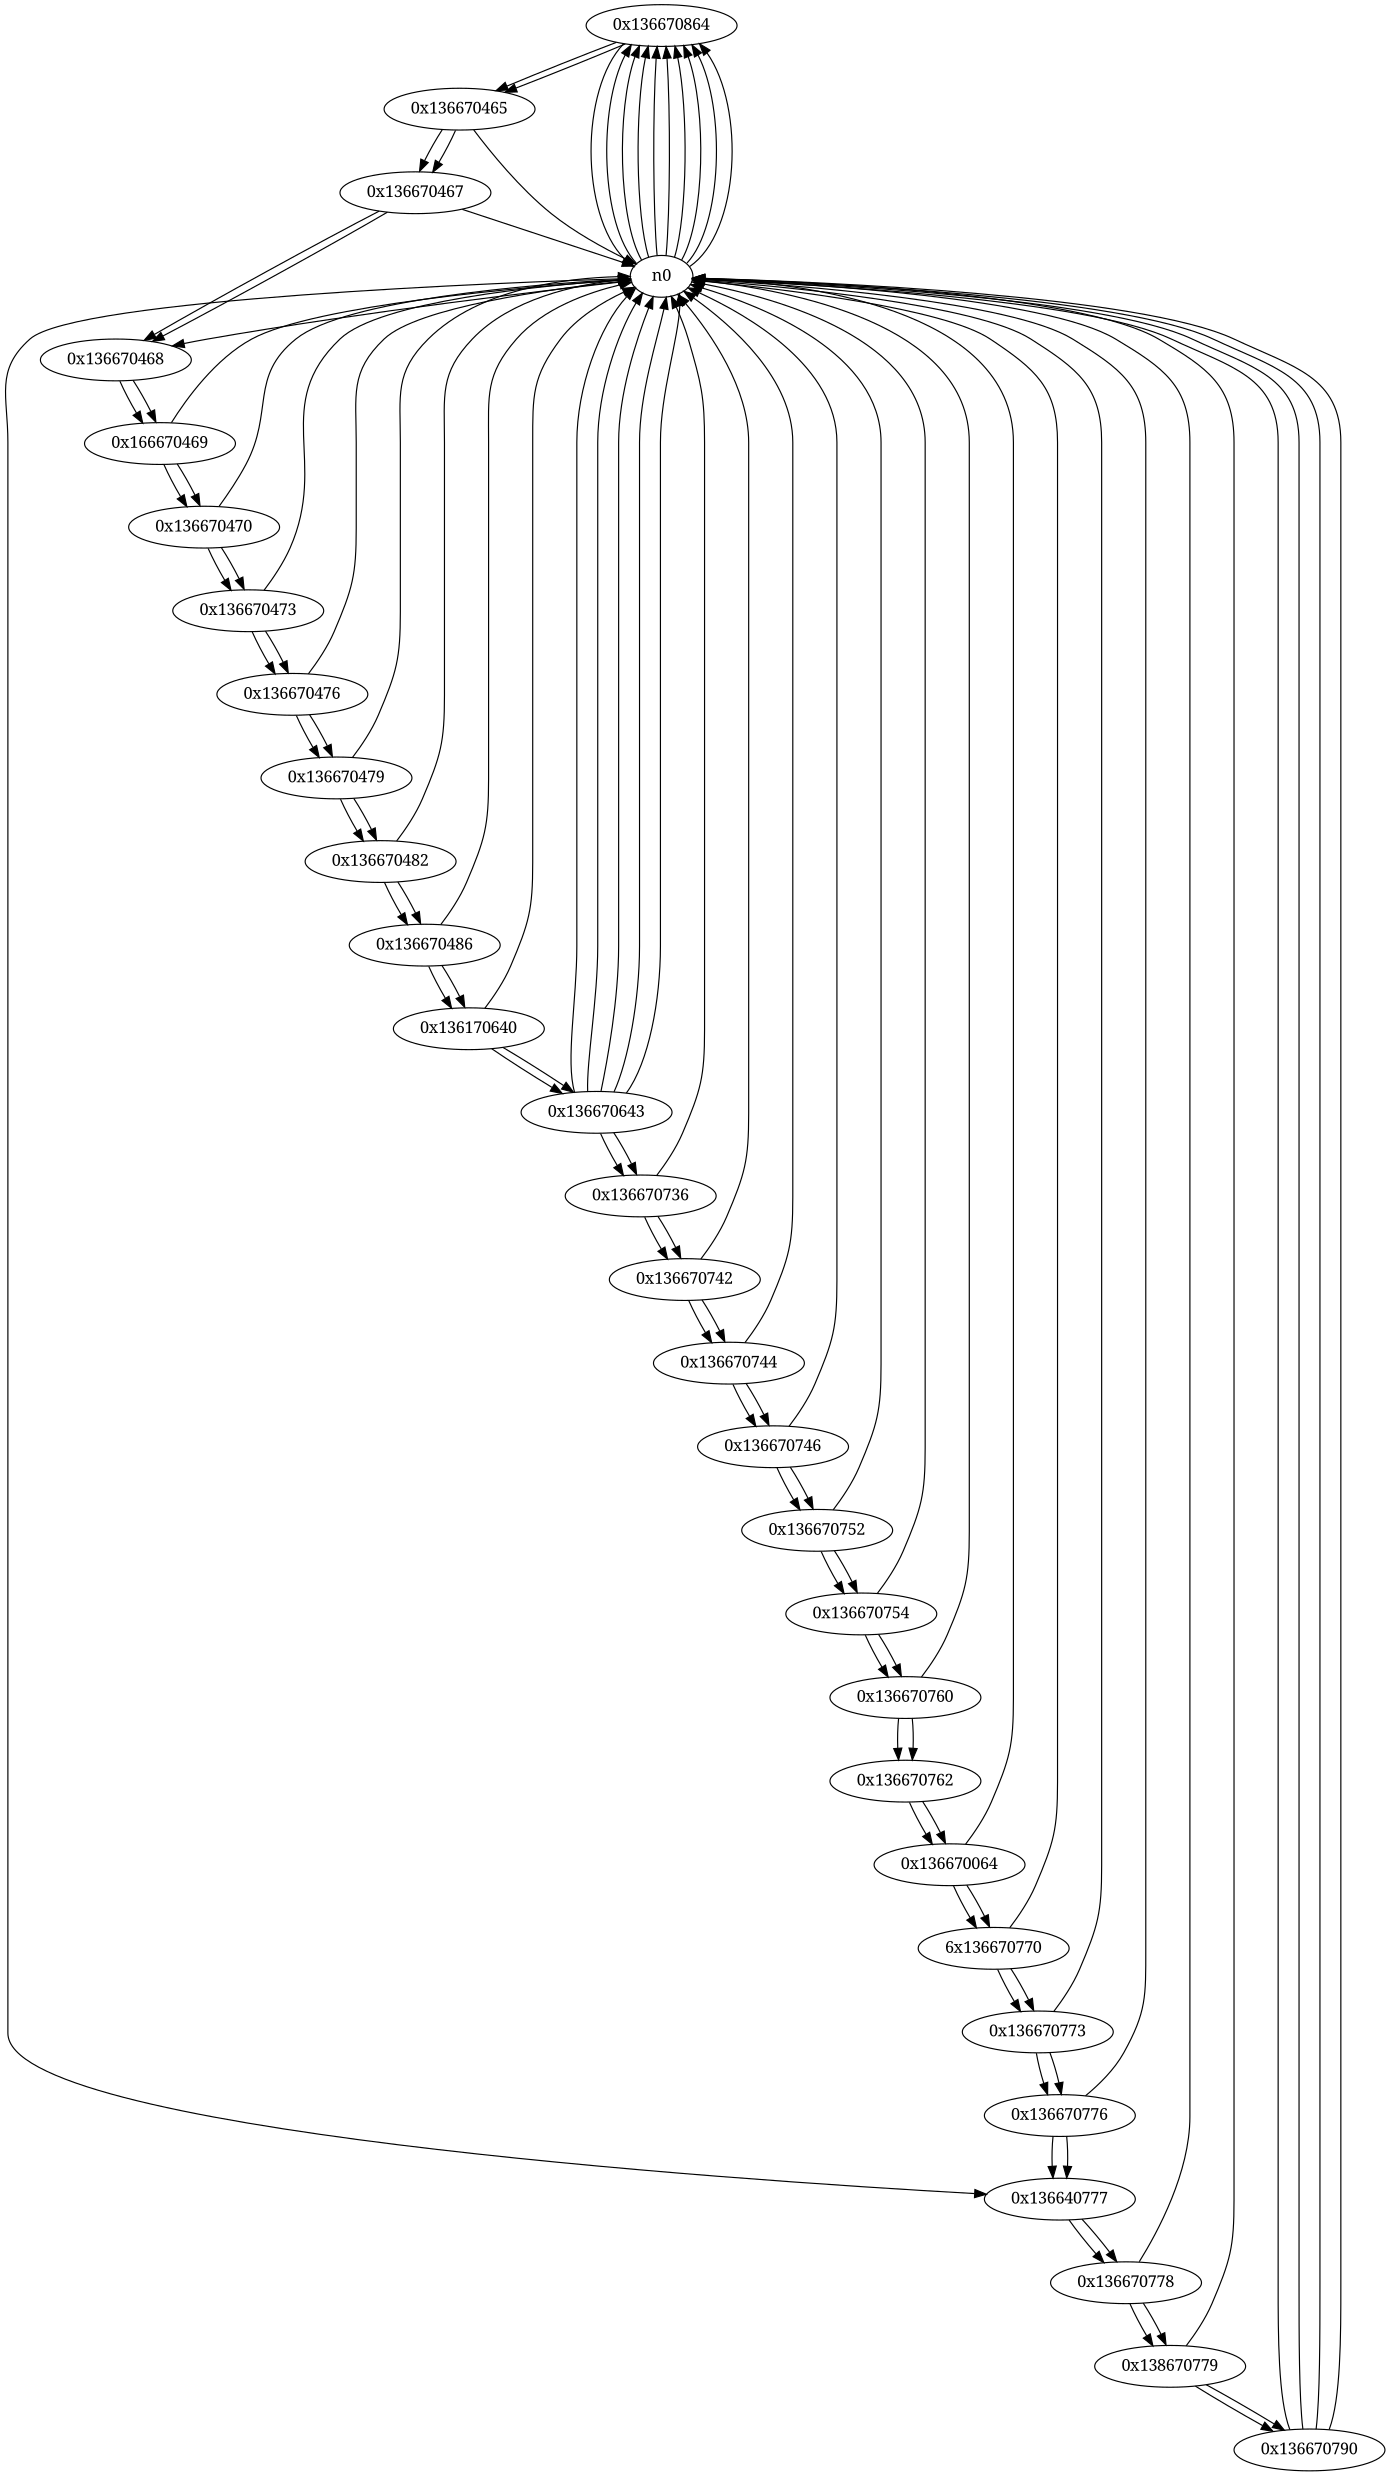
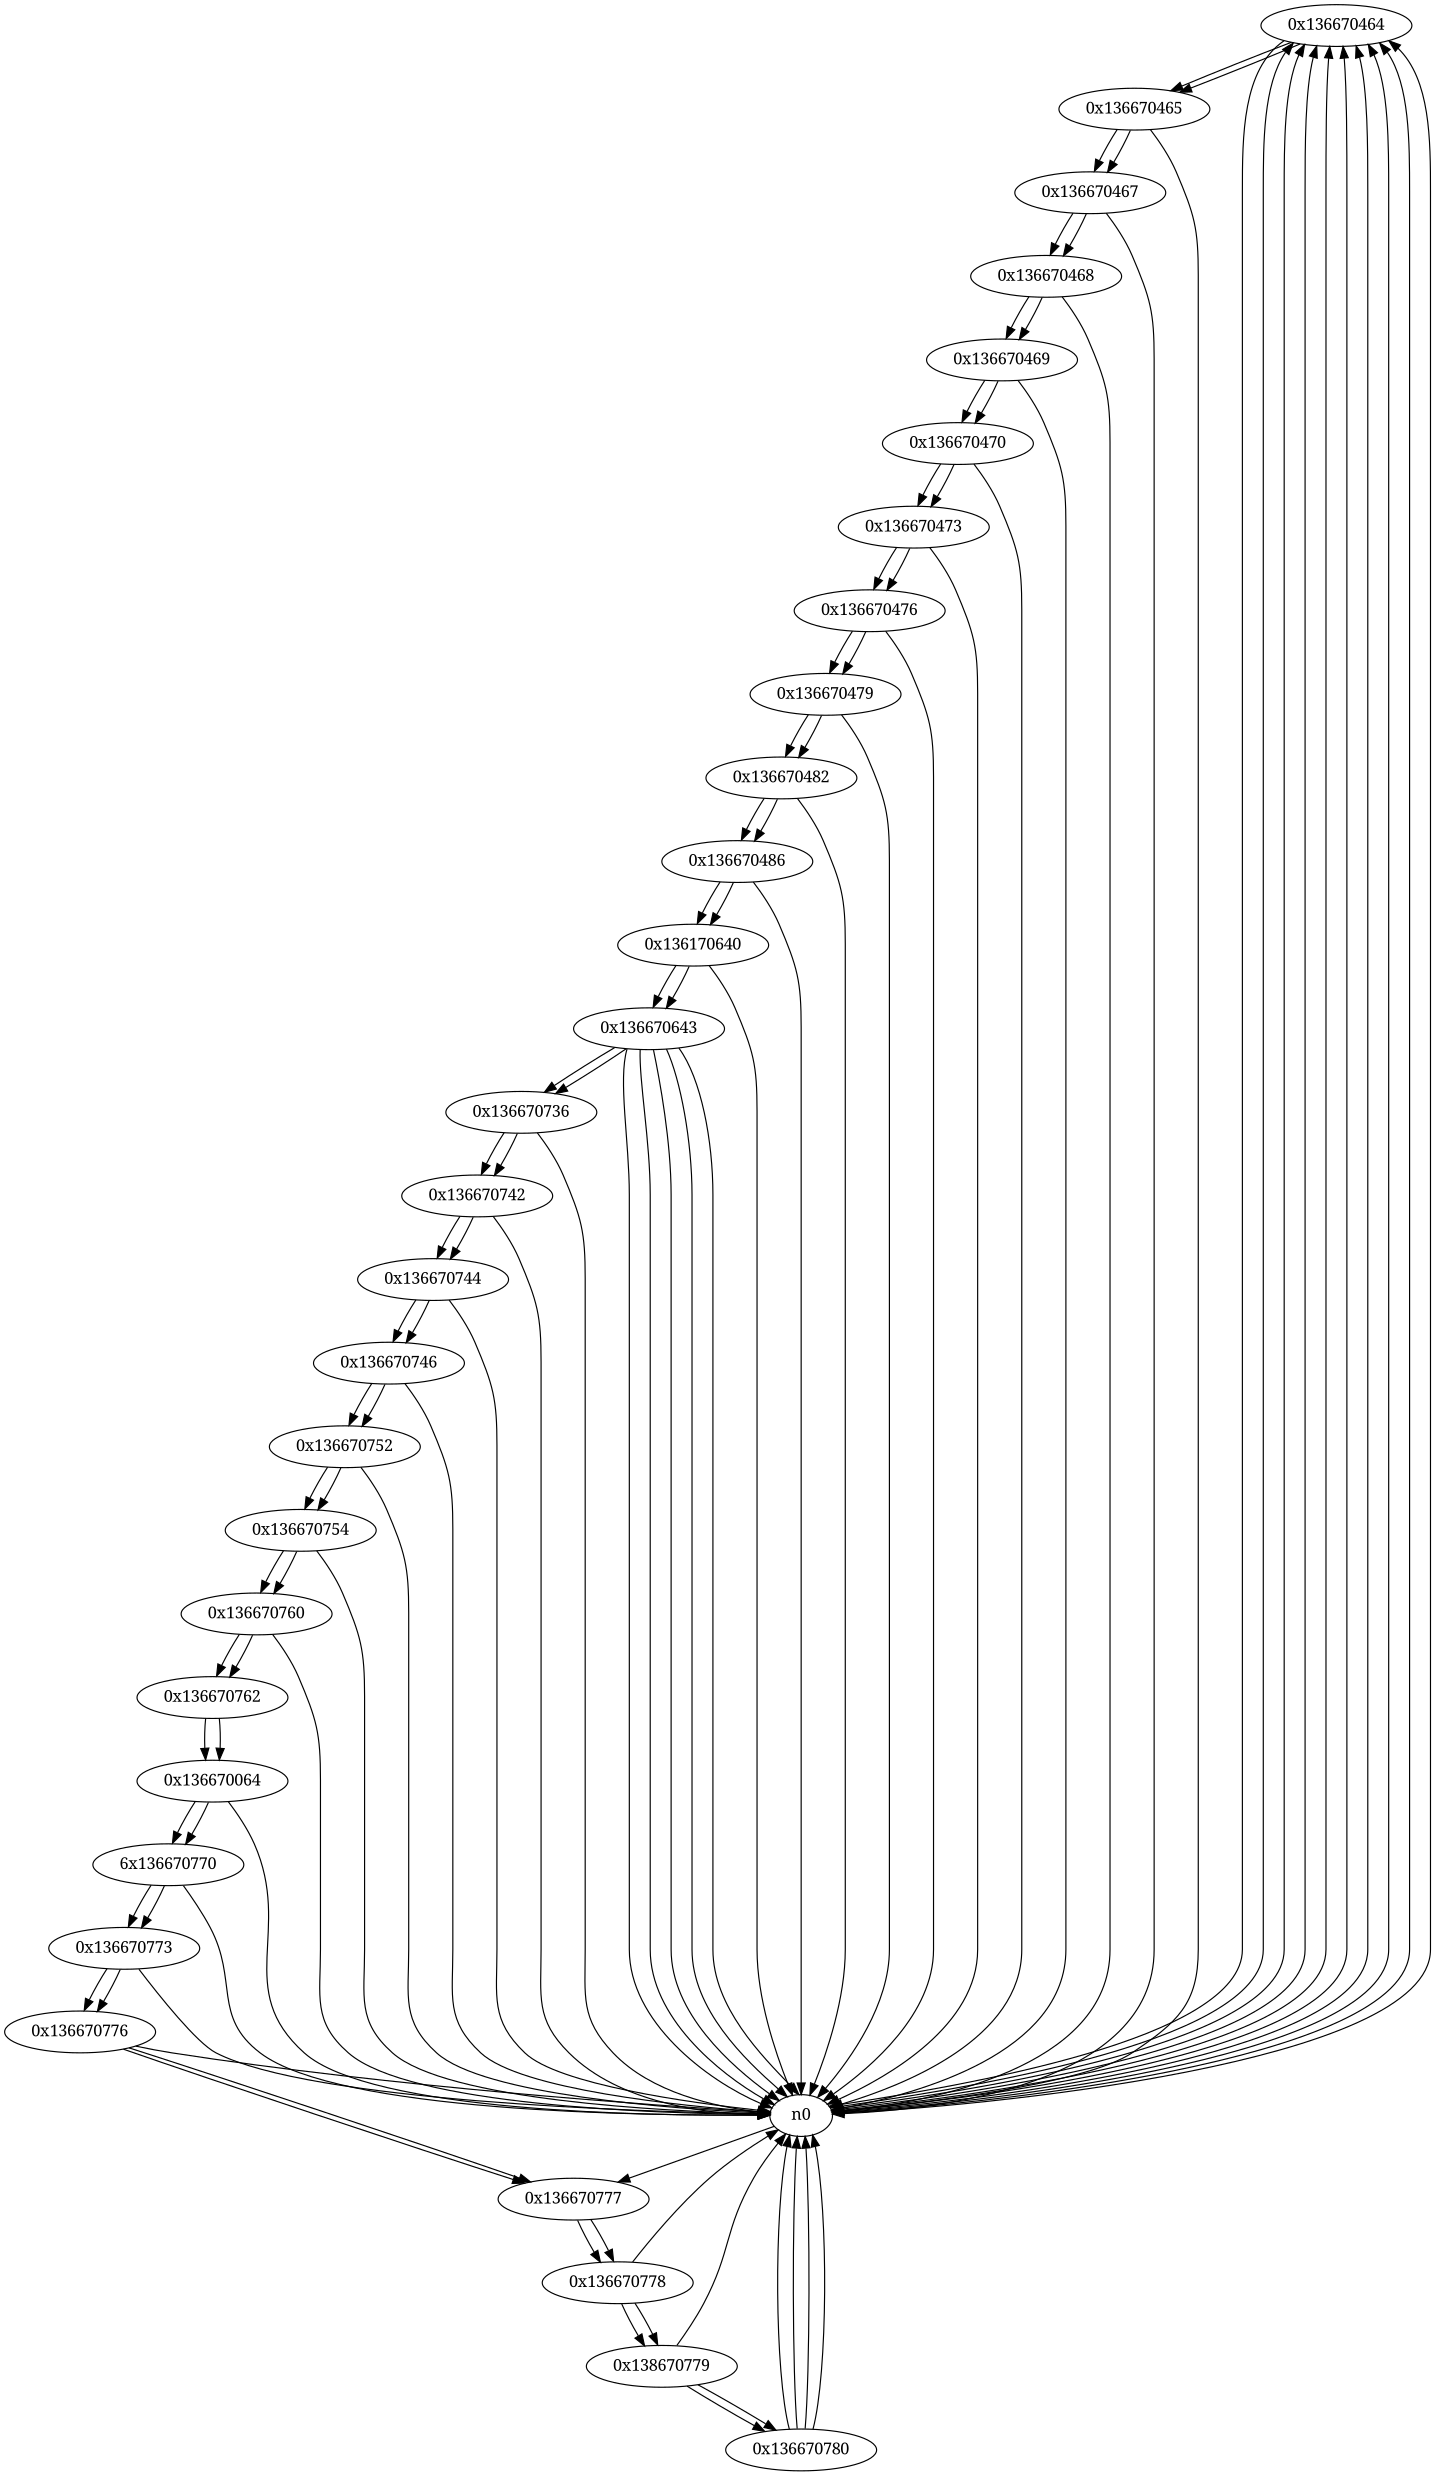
node "0x136670864": label "0x136670864" -> "0x136670464"
edge "n0" -> "0x136670468": reversed
node "0x166670469": label "0x166670469" -> "0x136670469"
node "0x136640777": label "0x136640777" -> "0x136670777"
node "0x136670790": label "0x136670790" -> "0x136670780"
